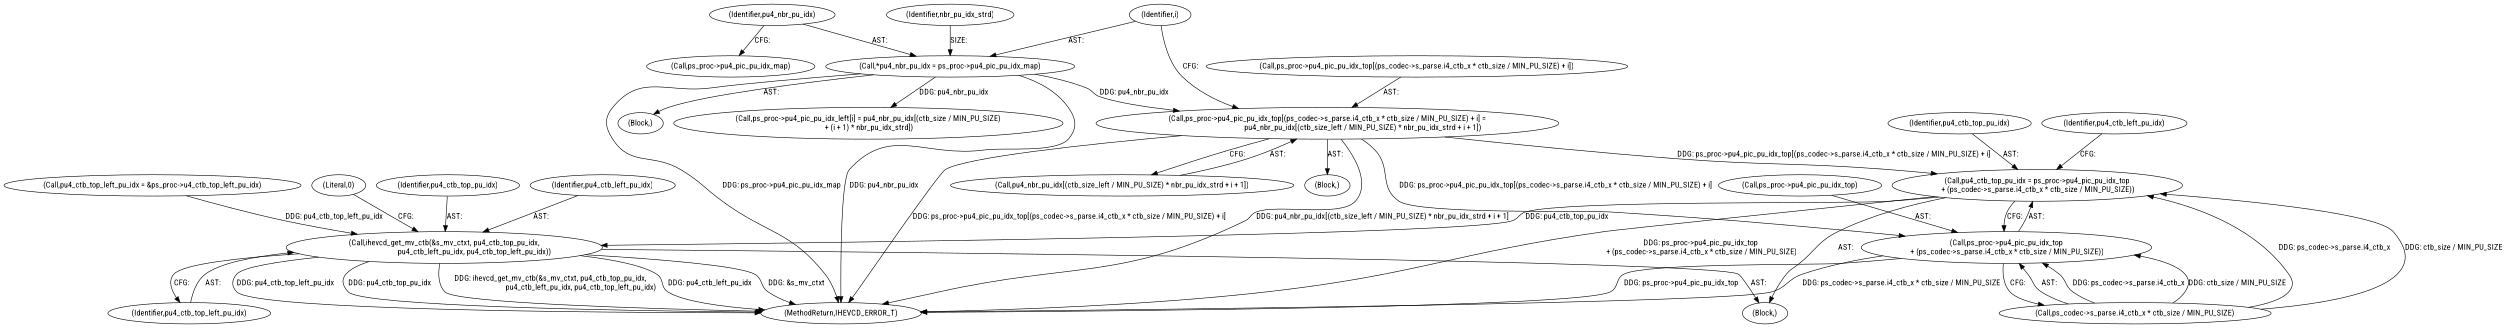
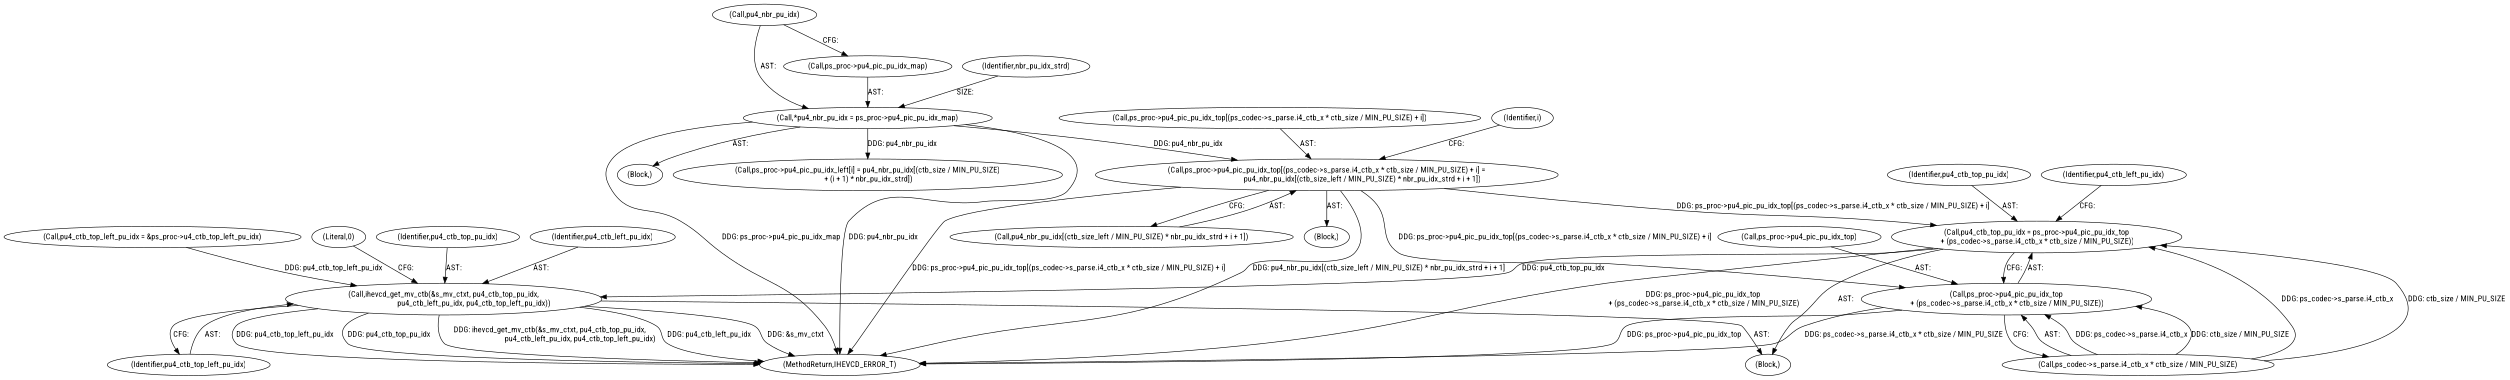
node "(Identifier,pu4_nbr_pu_idx)": label "(Identifier,pu4_nbr_pu_idx)" -> "(Call,pu4_nbr_pu_idx)"
edge "(Identifier,i)" -> "(Call,*pu4_nbr_pu_idx = ps_proc->pu4_pic_pu_idx_map)": now "(Call,ps_proc->pu4_pic_pu_idx_map)" -> "(Call,*pu4_nbr_pu_idx = ps_proc->pu4_pic_pu_idx_map)"
